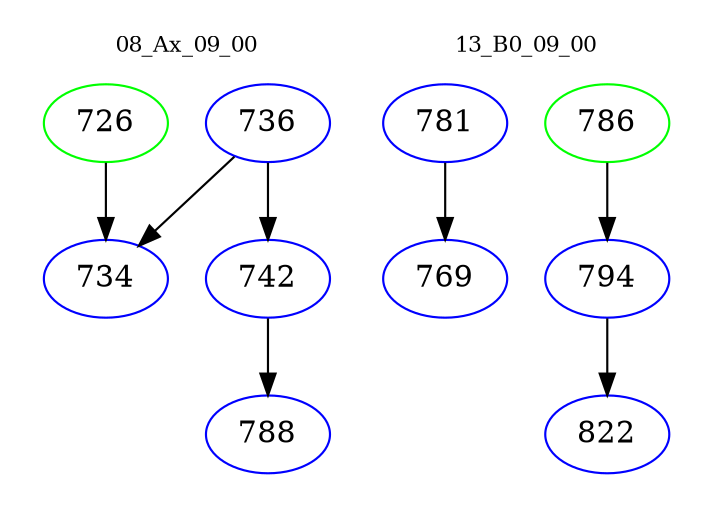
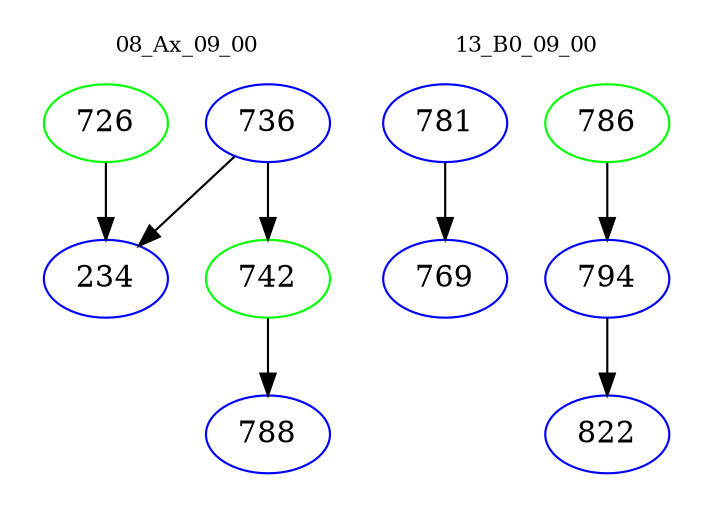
node "734": label "734" -> "234"
node "742": color blue -> green
